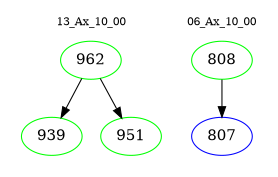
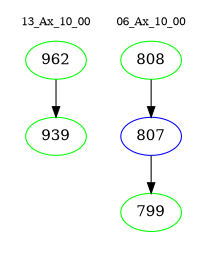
node "951": removed
node "799": added
